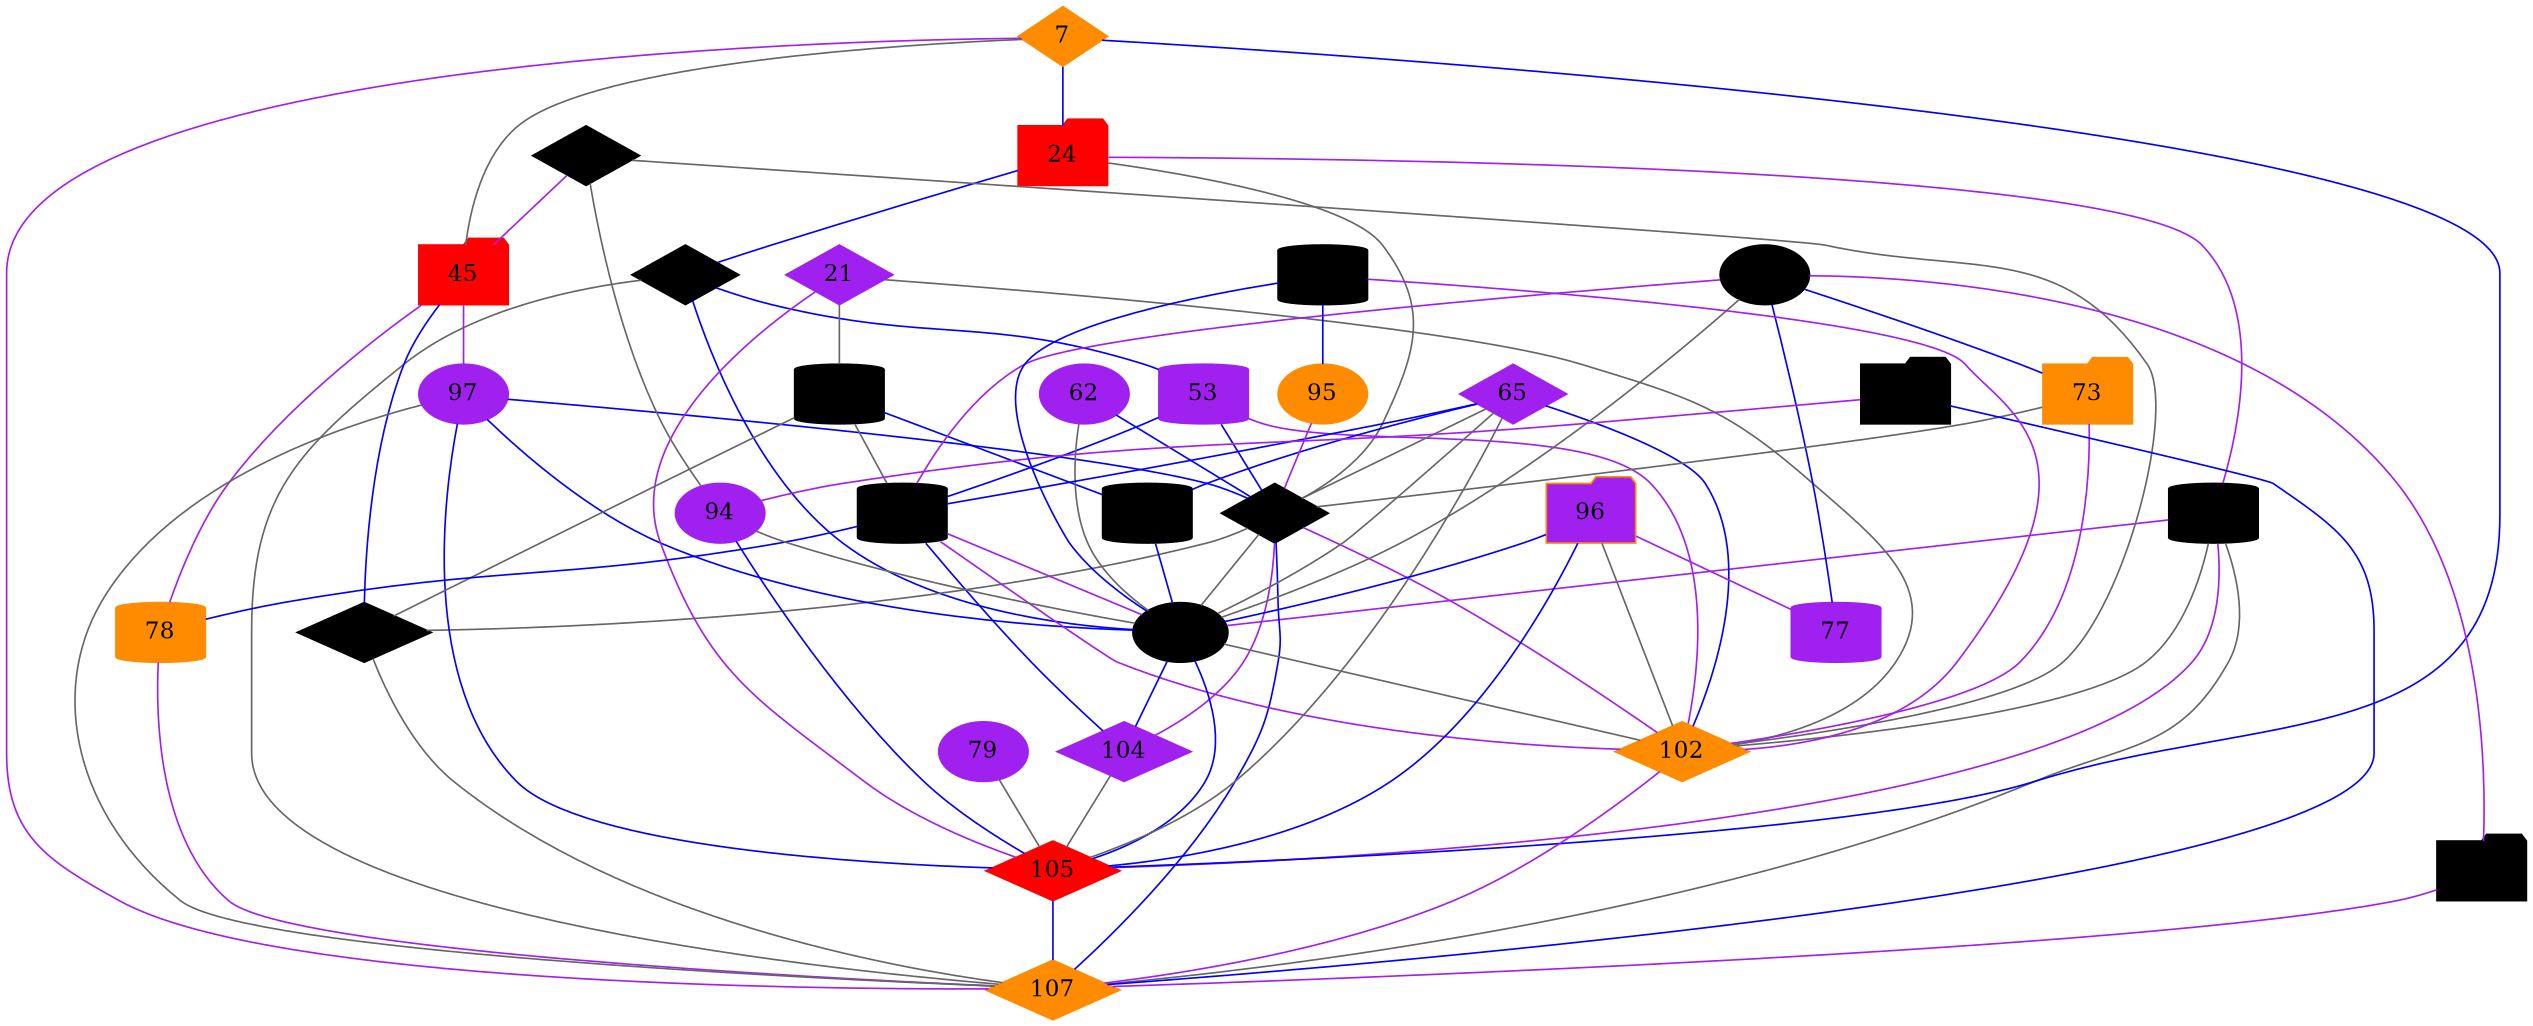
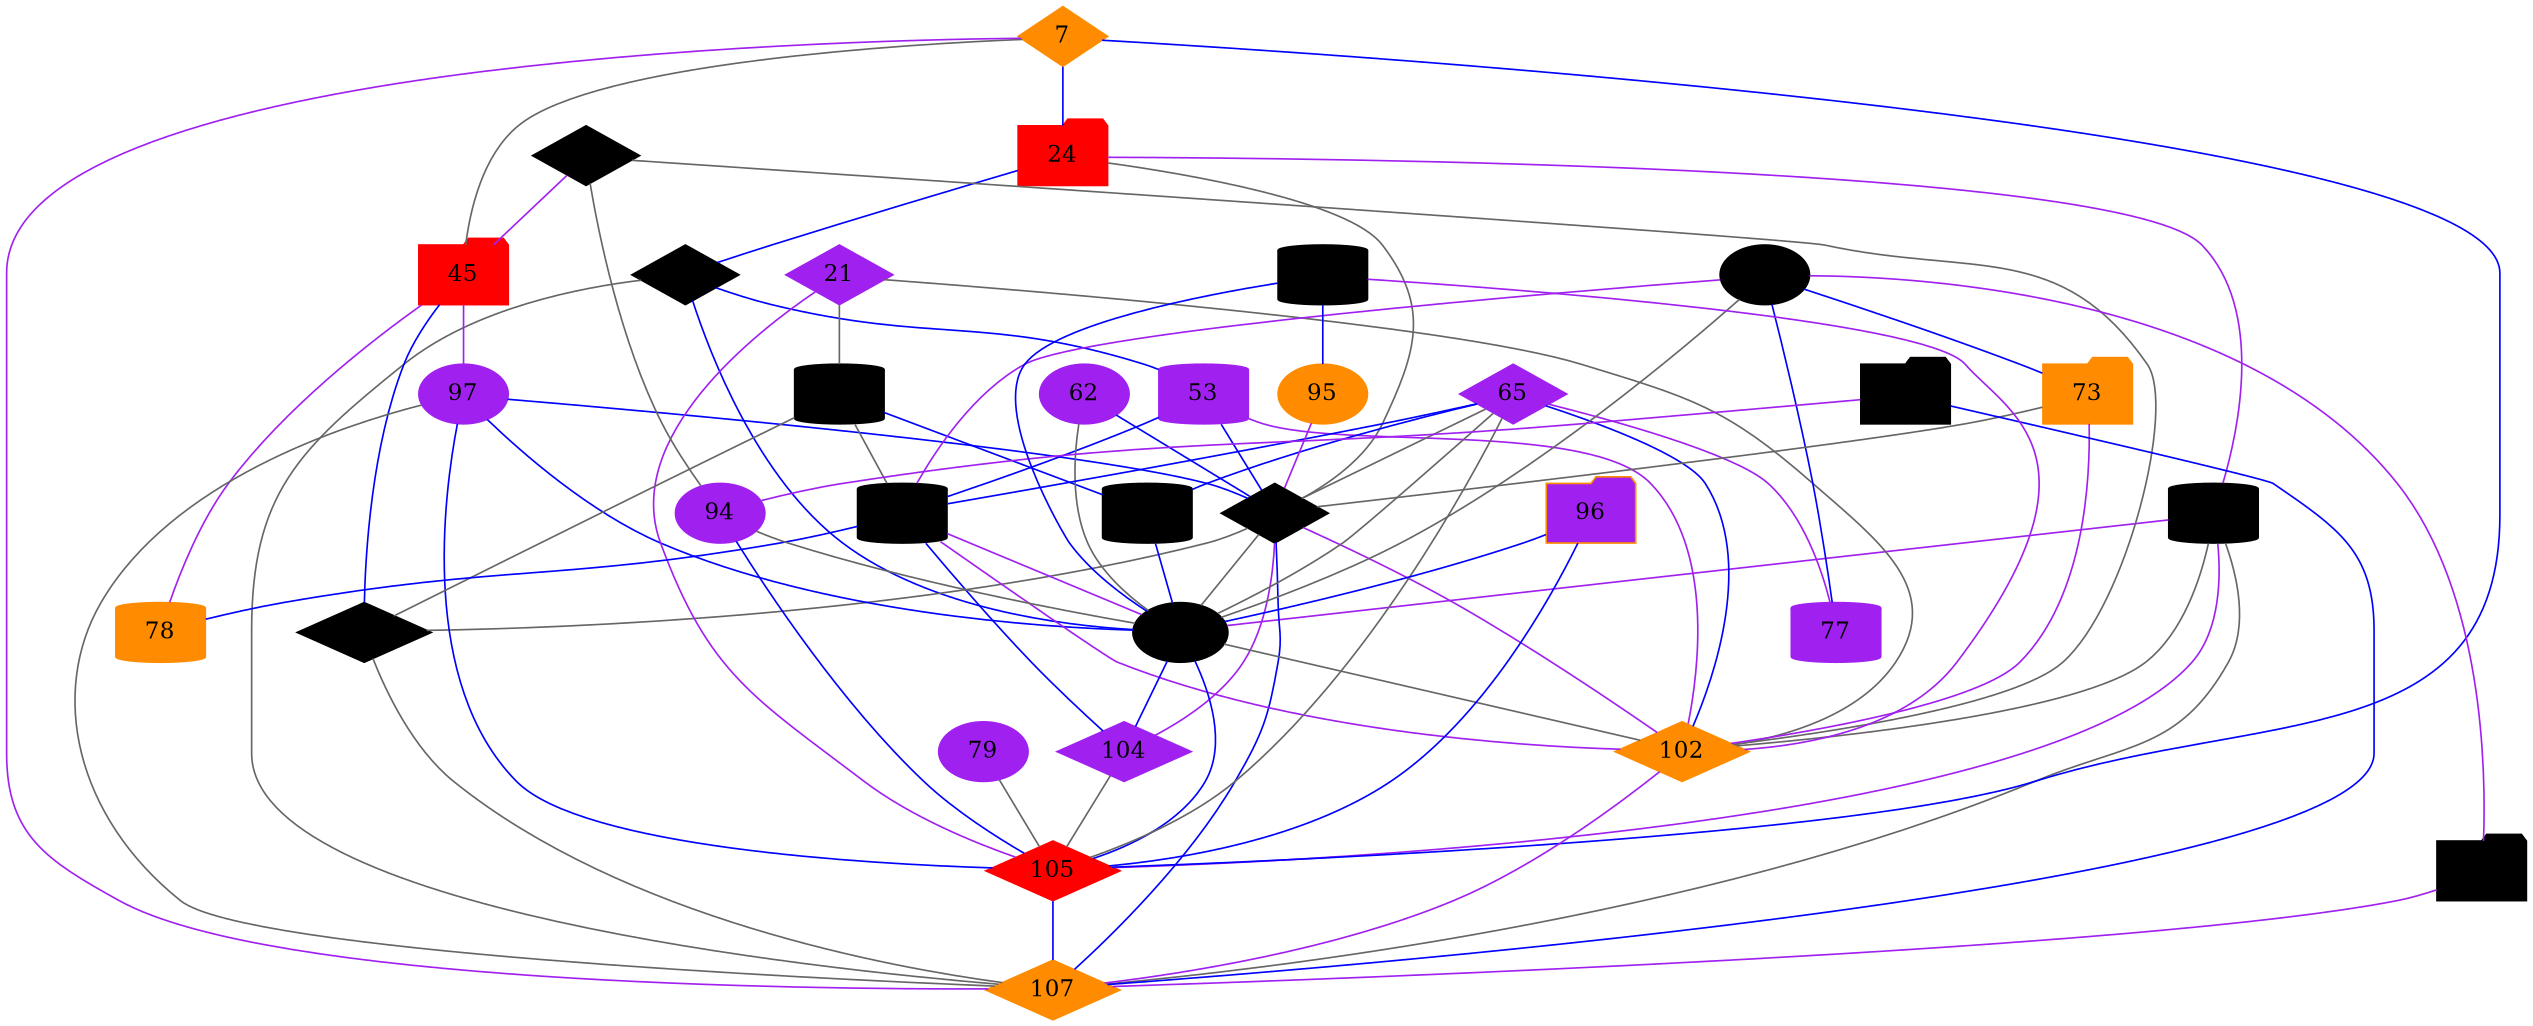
edge "96" -- "77": now "65" -- "77"
edge "96" -- "102": removed
edge "78" -- "107": removed
